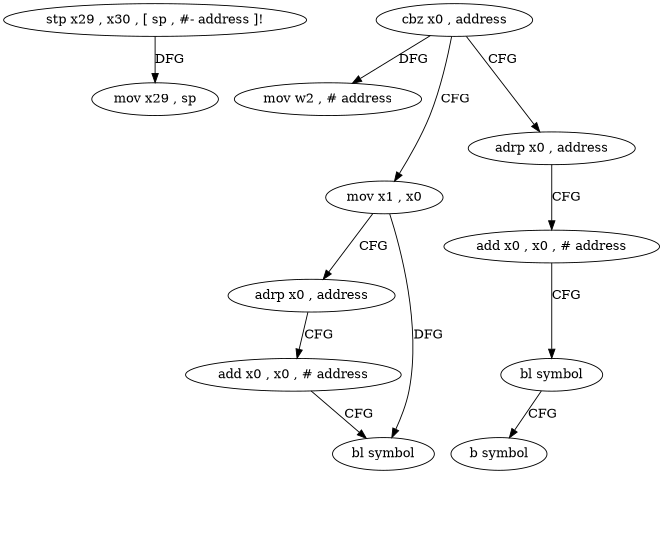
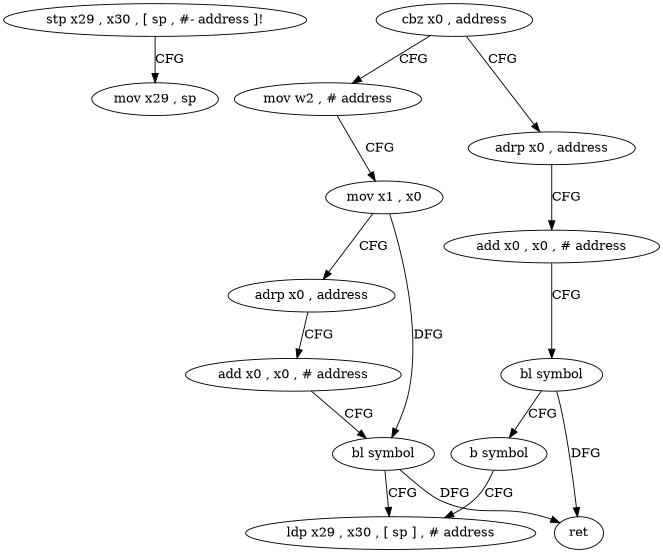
edge "stp x29 , x30 , [ sp , #- address ]!" -> "mov x29 , sp": label "DFG" -> "CFG"
edge "cbz x0 , address" -> "mov w2 , # address": label "DFG" -> "CFG"
edge "cbz x0 , address" -> "mov x1 , x0": now "mov w2 , # address" -> "mov x1 , x0"
node "ldp x29 , x30 , [ sp ] , # address": added
node "ret": added
